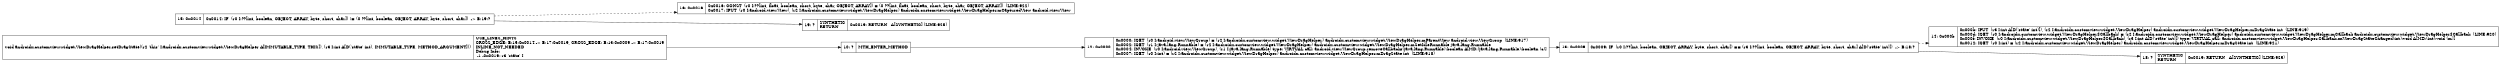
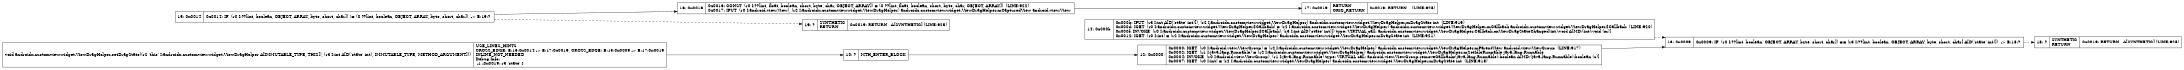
node "17: 0x0019": added
edge "15: 0x0014" -> "16: 0x0016": style dashed -> solid
edge "15: 0x0014" -> "19: ?": style solid -> dashed
edge "13: 0x0009" -> "14: 0x000b": reversed
node "10: ?": text "MTH_ENTER_METHOD" -> "MTH_ENTER_BLOCK"
edge "13: 0x0009" -> "18: ?": style solid -> dashed
